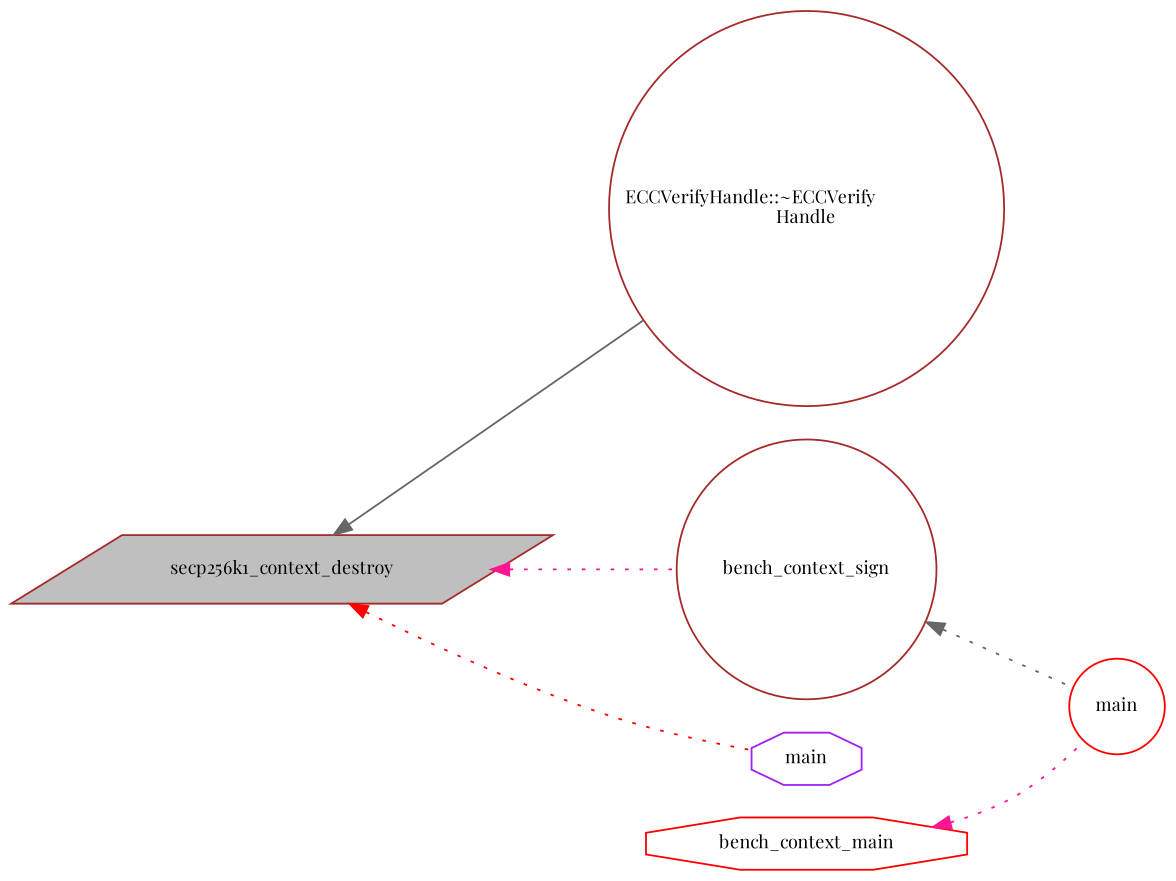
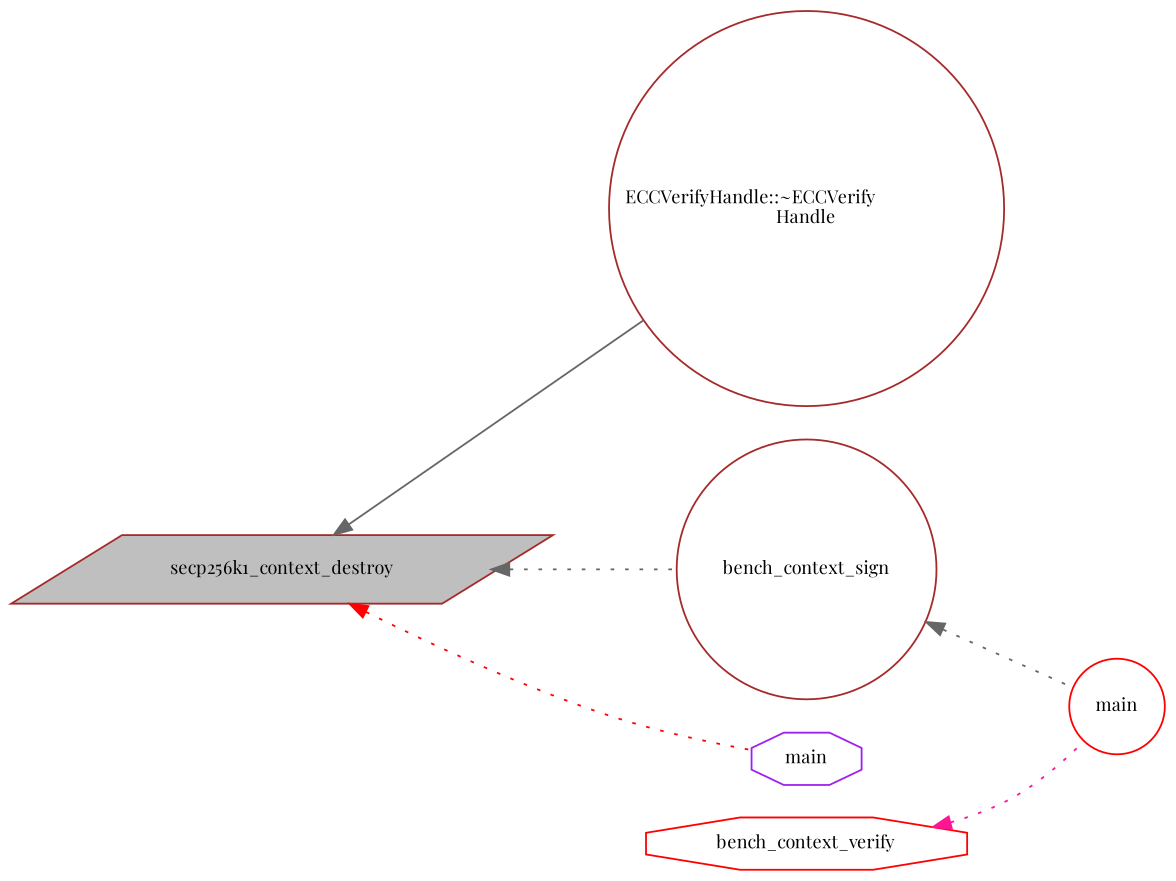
edge "bench_context_sign" -> "secp256k1_context_destroy": color deeppink -> gray40
node "bench_context_main": label "bench_context_main" -> "bench_context_verify"
